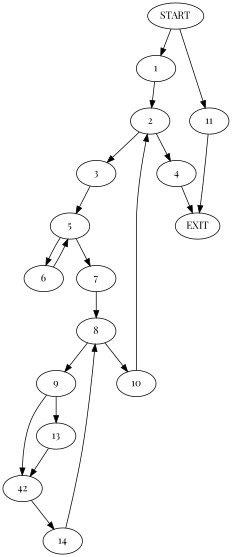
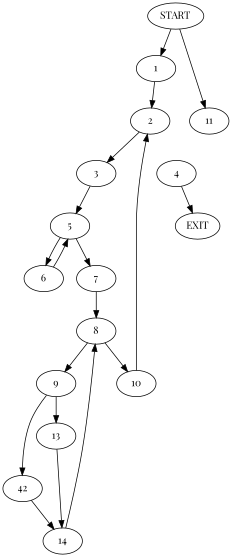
edge "2" -> "4": removed
edge "11" -> "EXIT": removed
edge "13" -> "42": now "13" -> "14"
